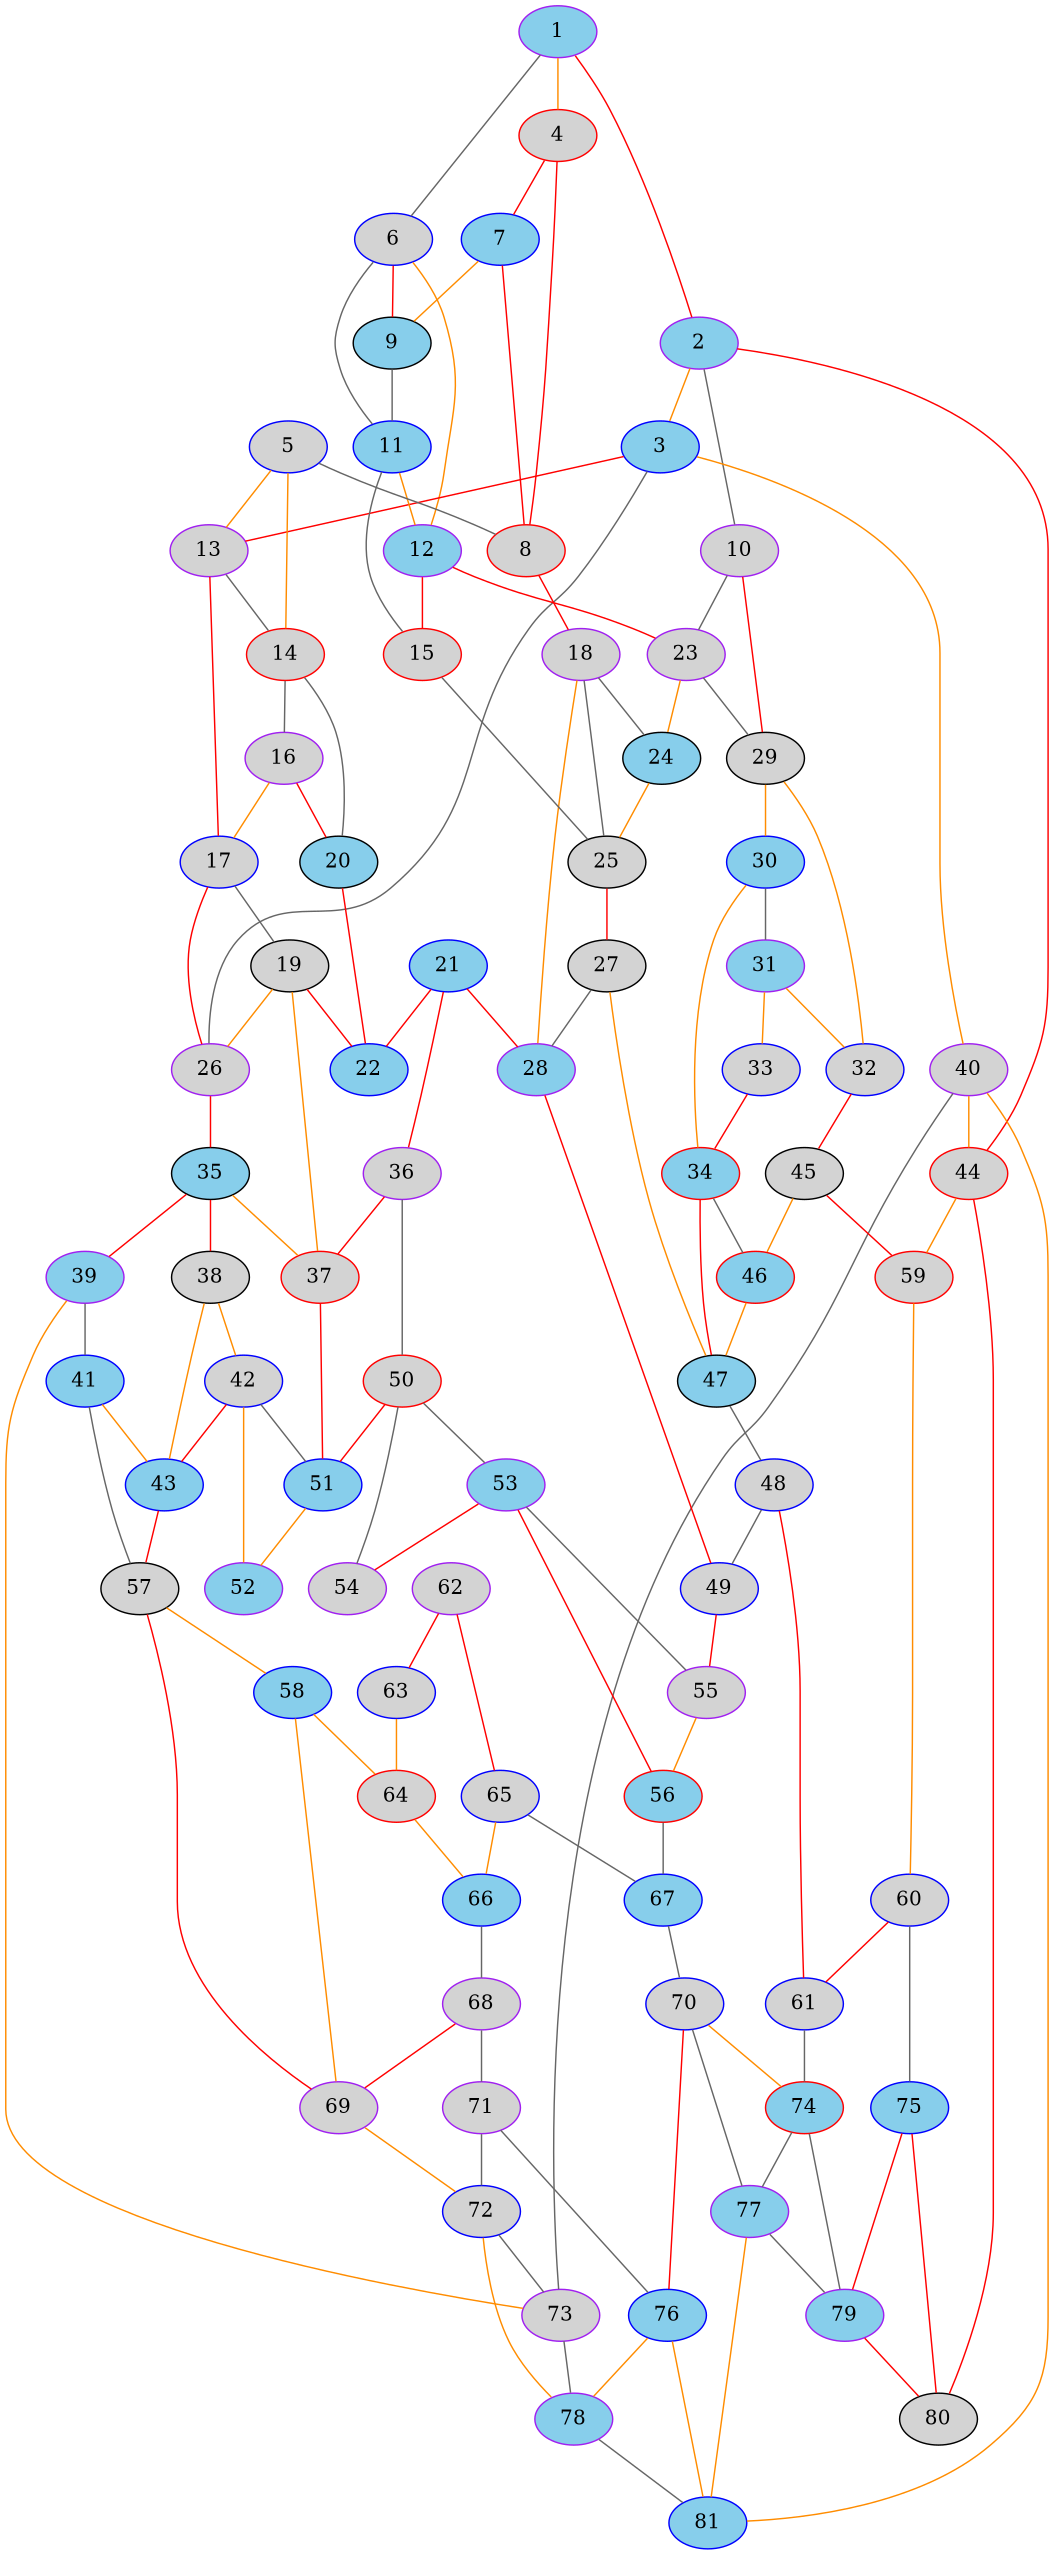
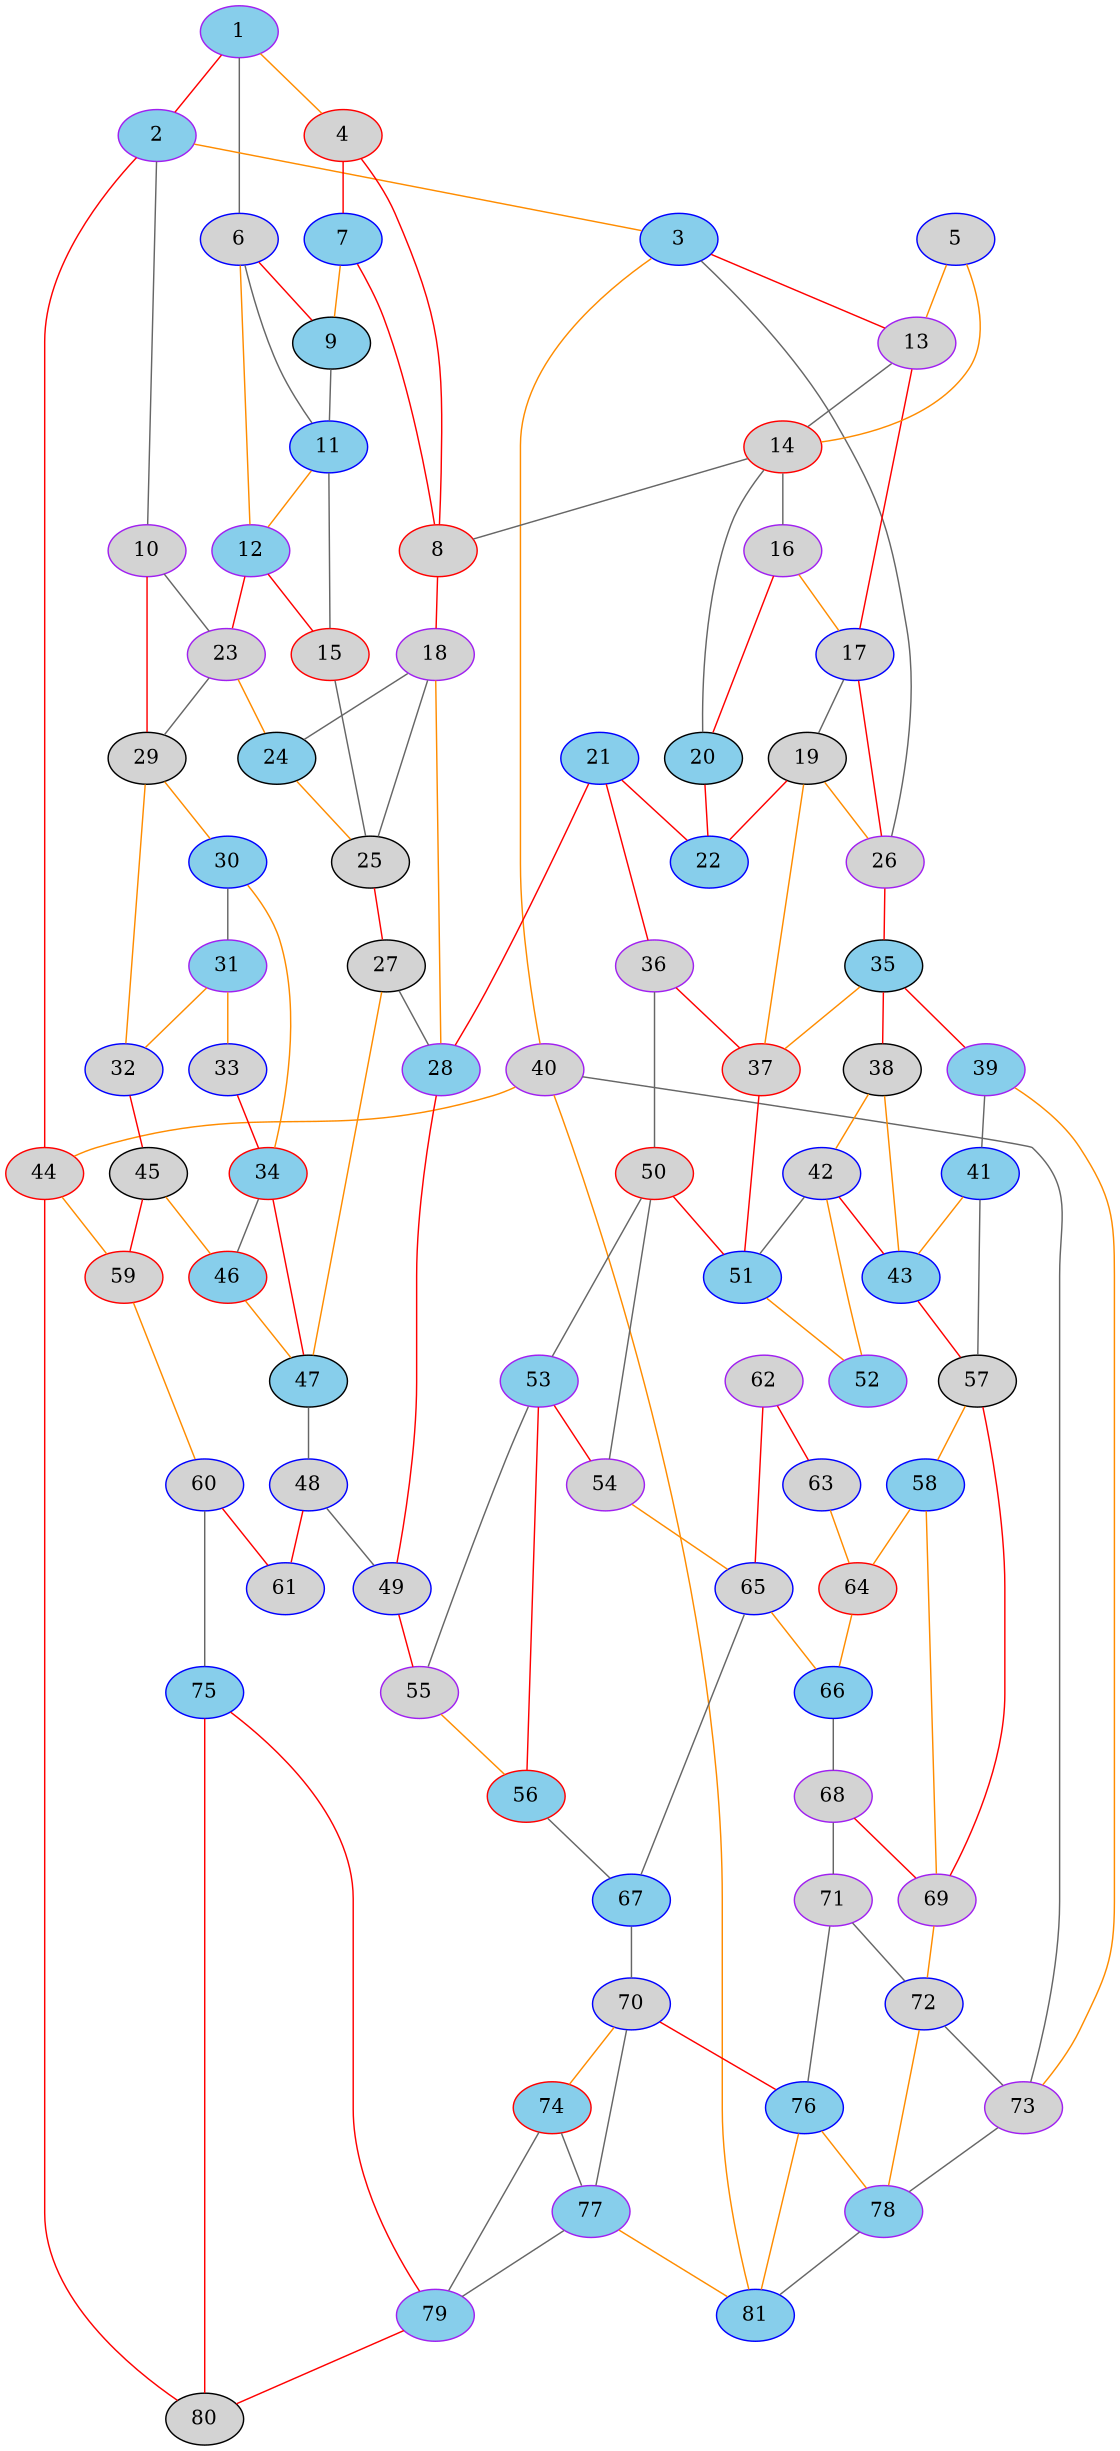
edge "5" -- "8": now "14" -- "8"
edge "54" -- "65": added
edge "61" -- "74": removed
